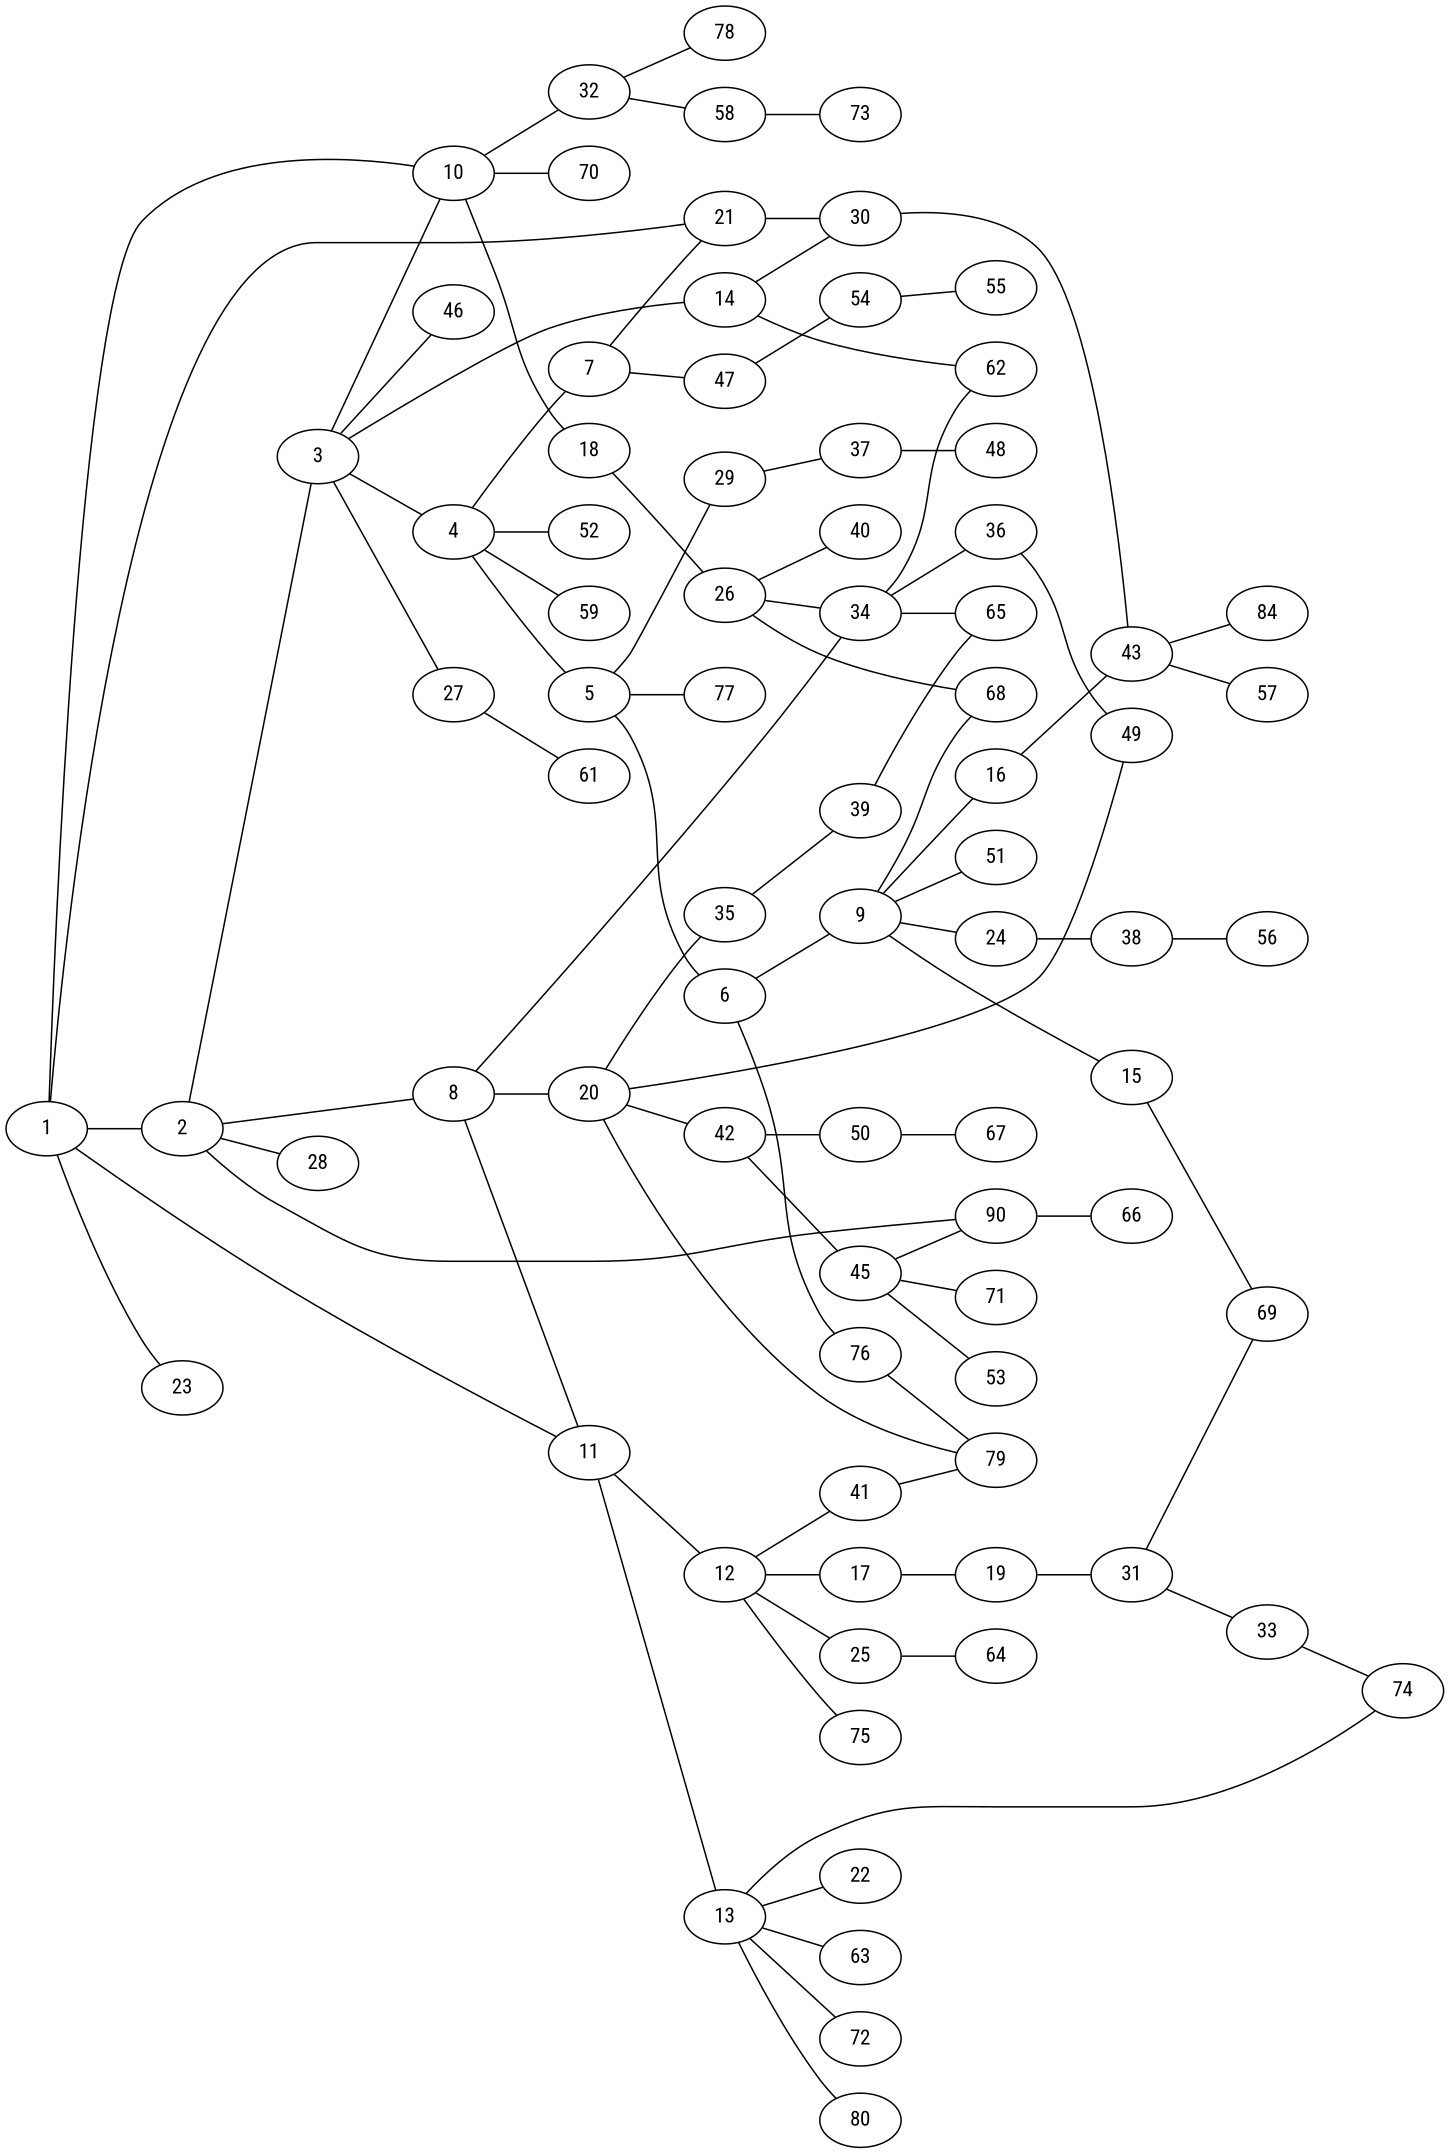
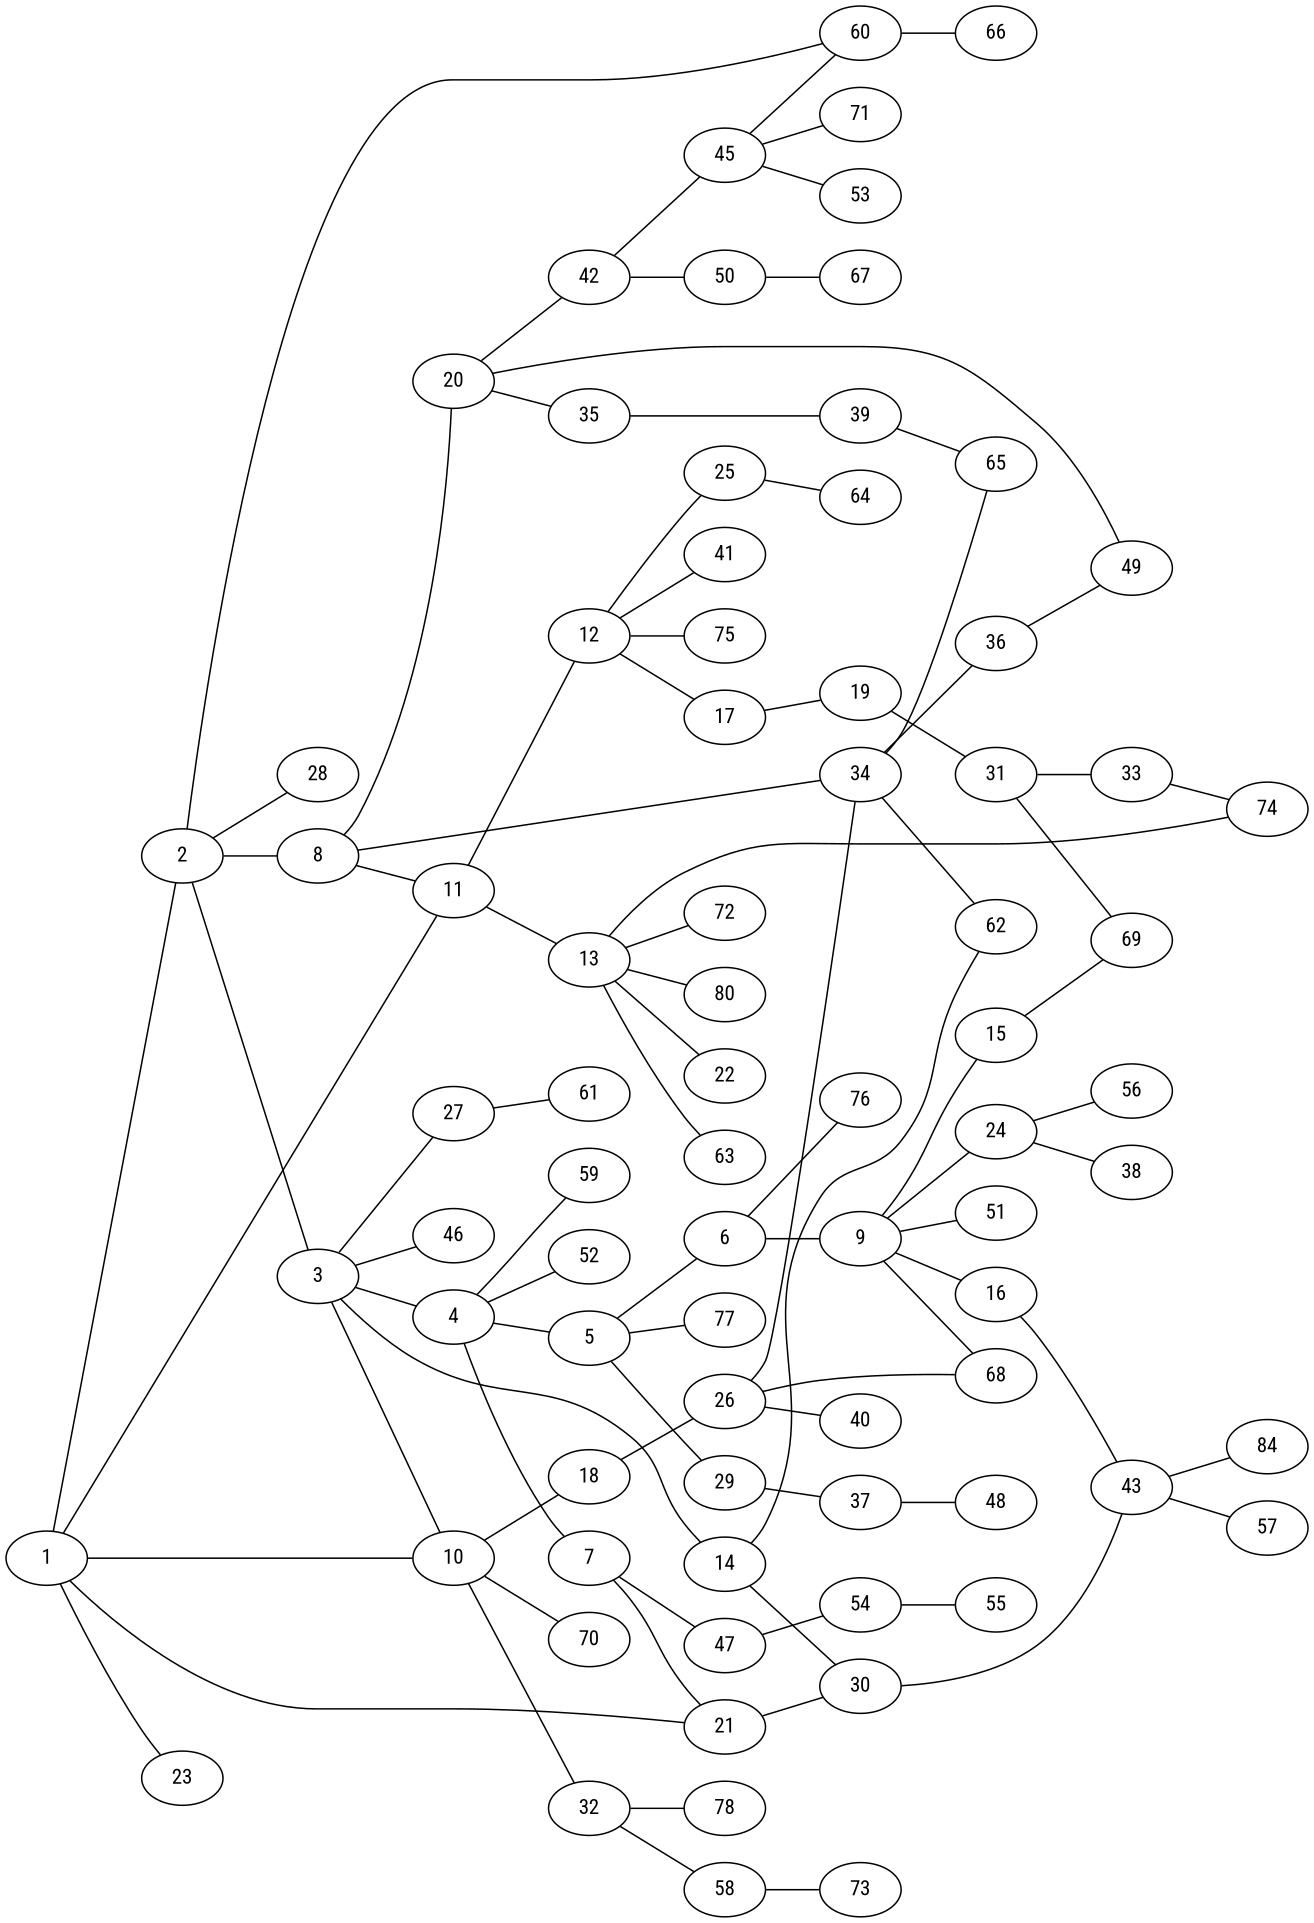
edge "38" -- "56": now "24" -- "56"
node "90": label "90" -> "60"
node "79": removed
